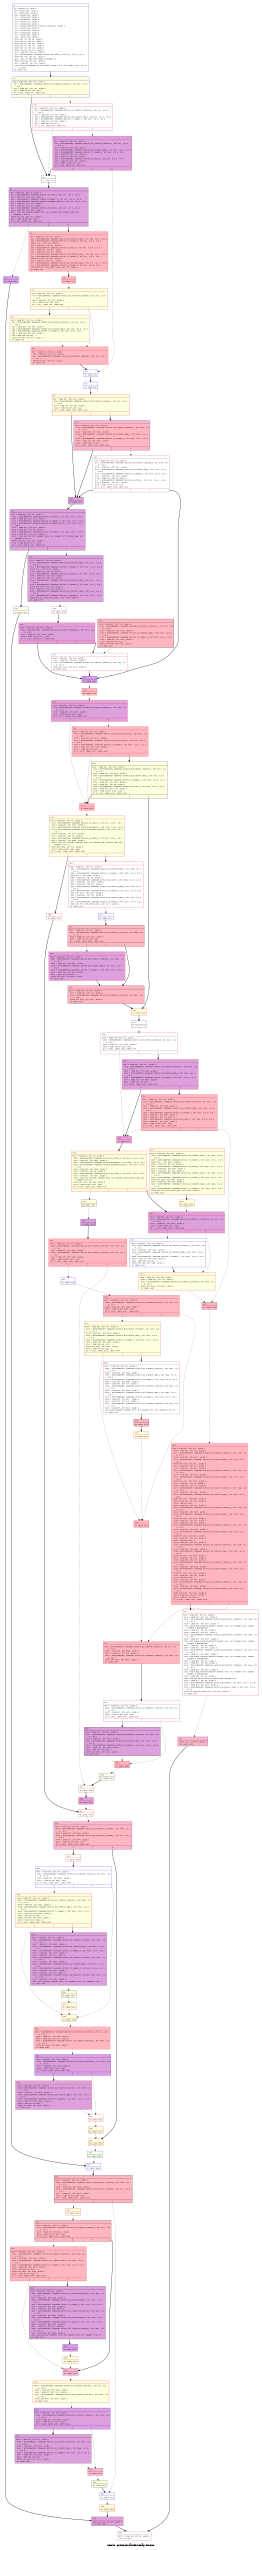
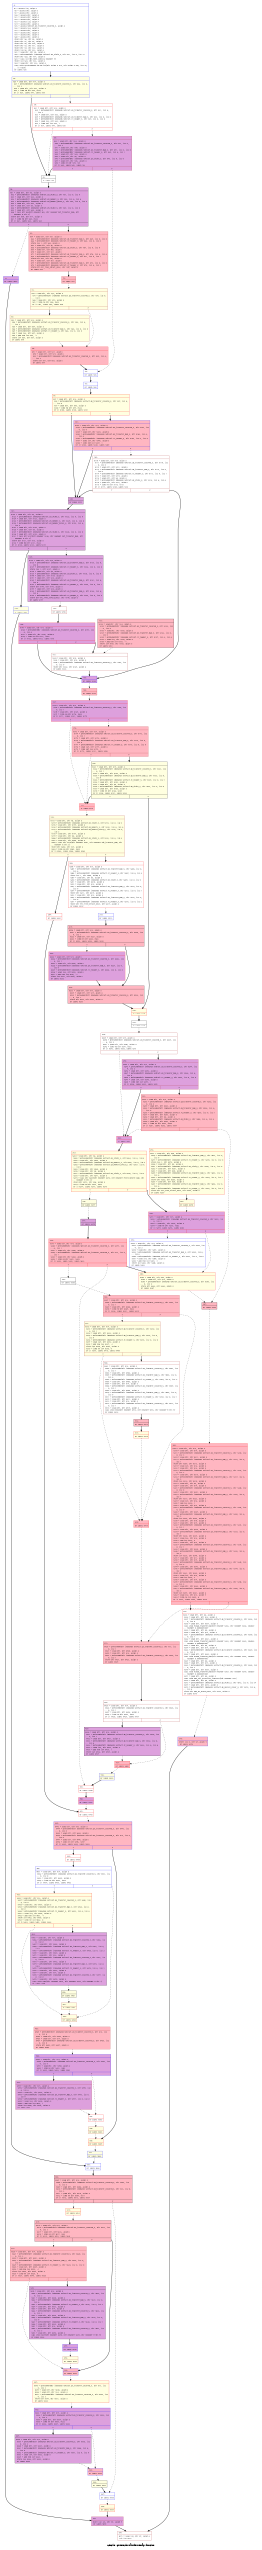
edge "295:" -> "303:": now "378:" -> "303:"
node "385:": color blue -> black
